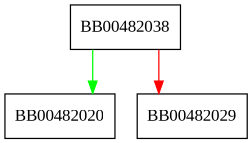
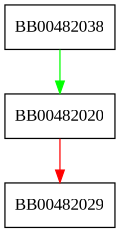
edge "BB00482038" -> "BB00482029": now "BB00482020" -> "BB00482029"
